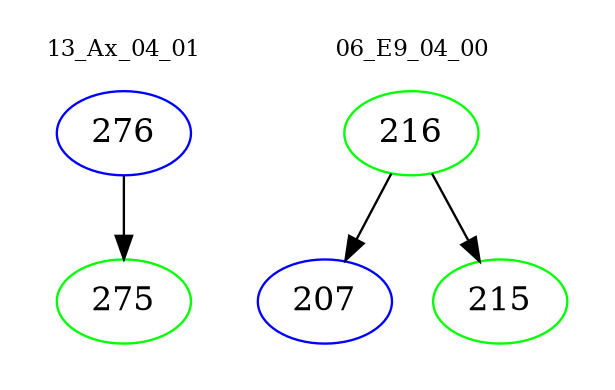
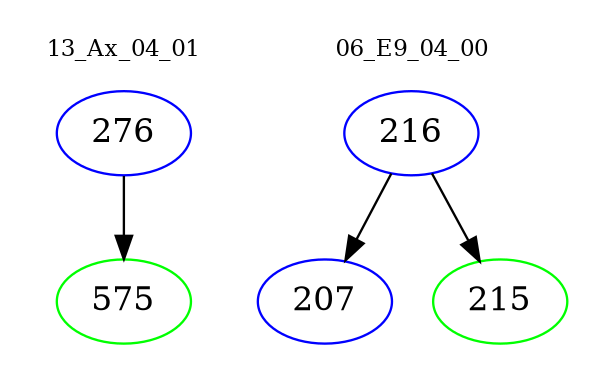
node "216": color green -> blue
node "275": label "275" -> "575"
